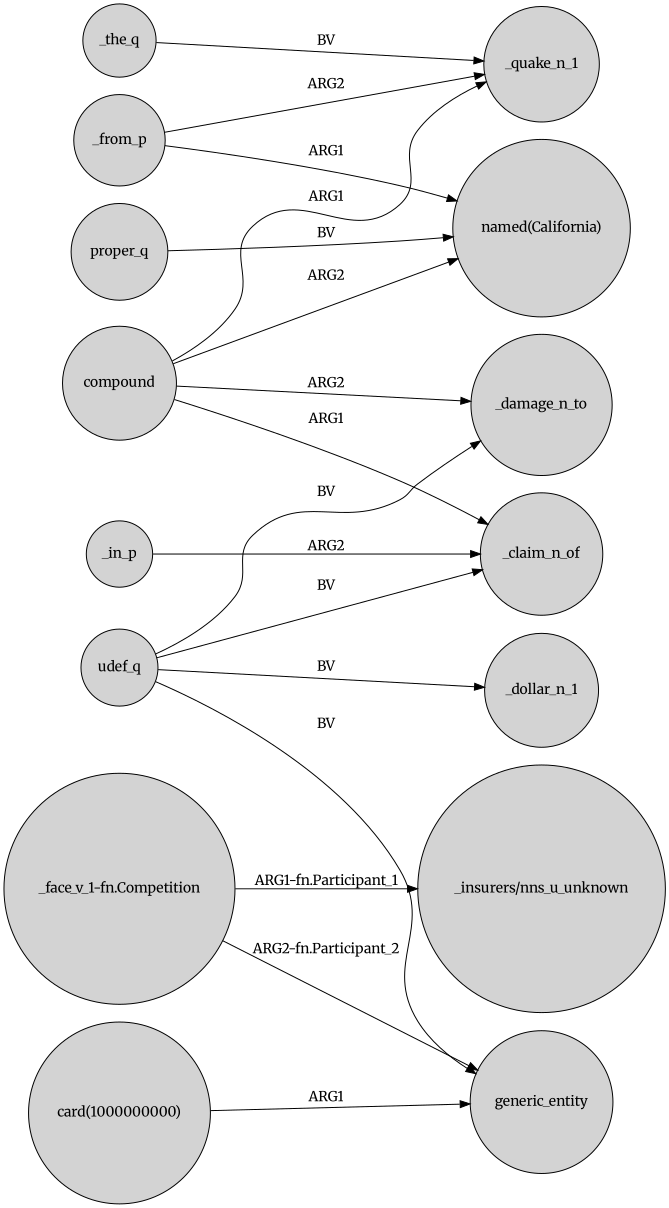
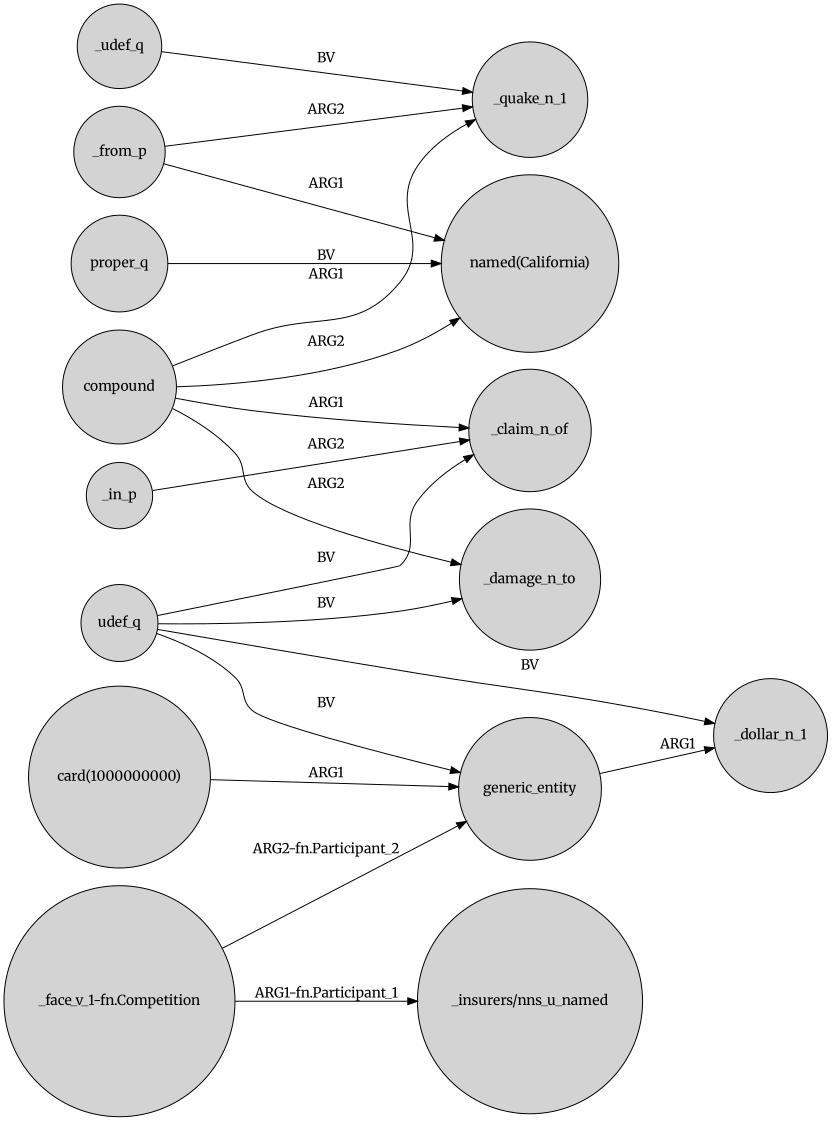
node "_the_q": label "_the_q" -> "_udef_q"
edge "generic_entity" -> "_dollar_n_1": added, label "ARG1"
node "_insurers/nns_u_unknown": label "_insurers/nns_u_unknown" -> "_insurers/nns_u_named"
